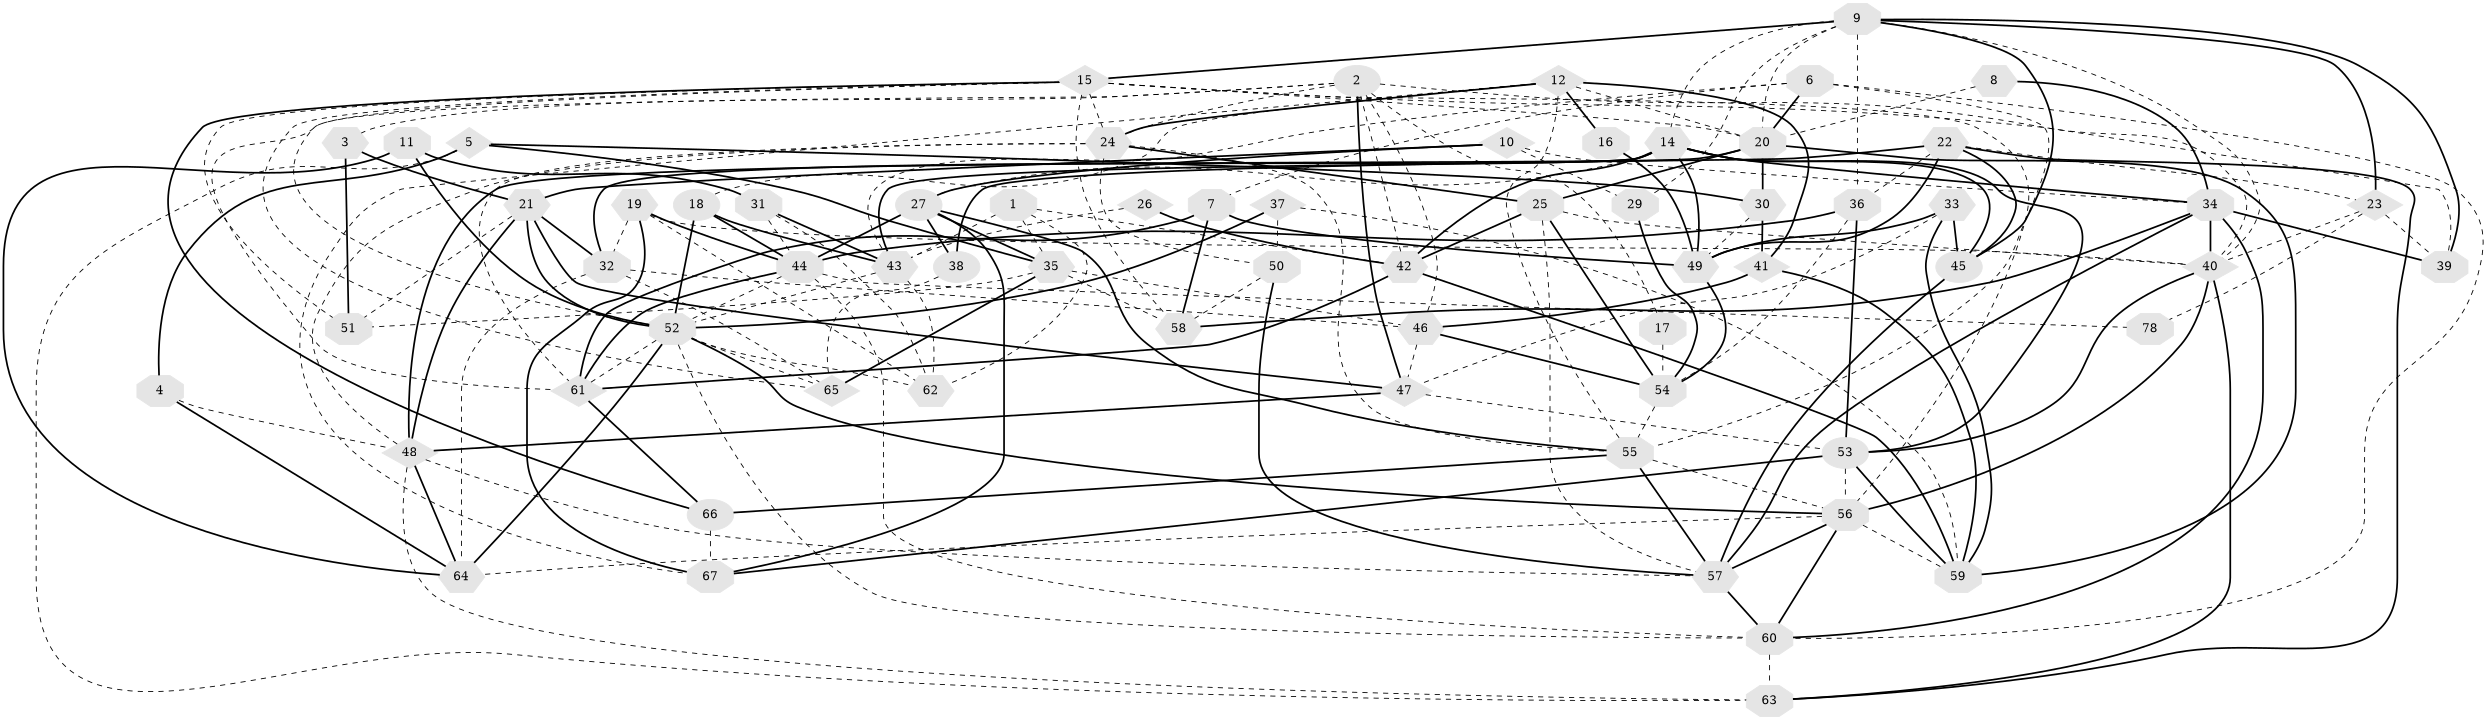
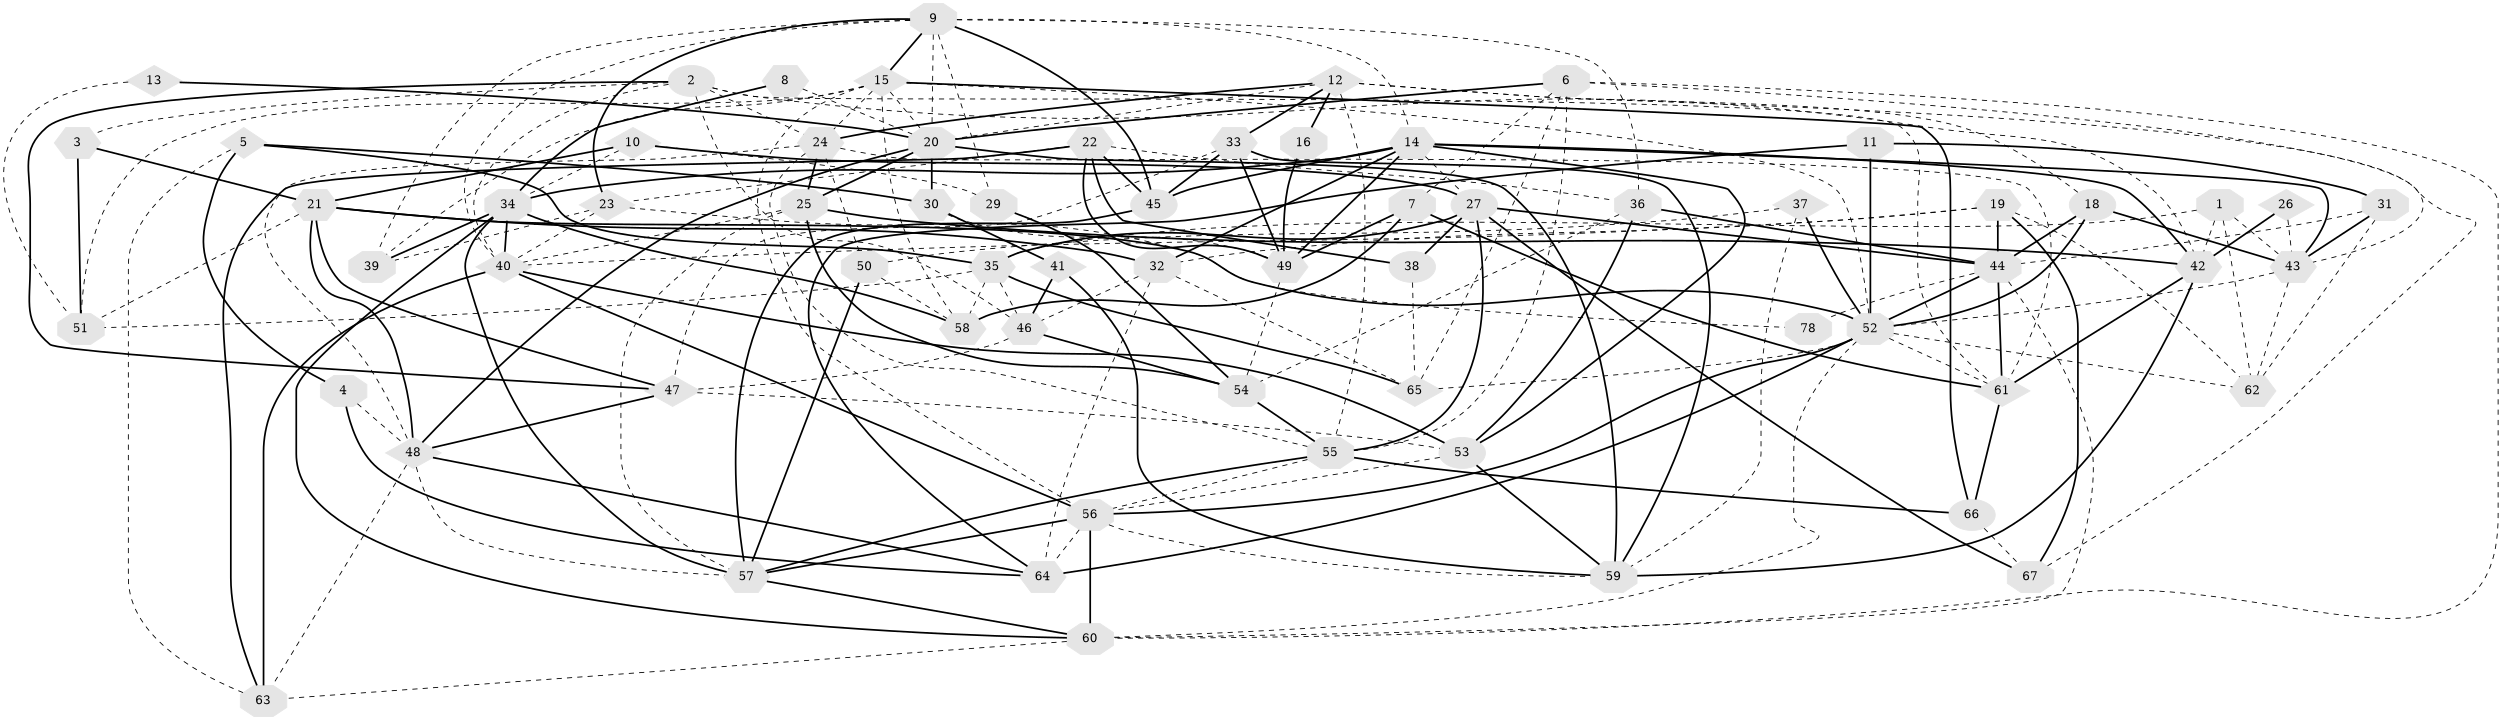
edge "9" -- "39": style bold -> dashed
node "13": added
edge "15" -- "65": now "6" -- "65"
edge "12" -- "41": now "12" -- "33"
edge "44" -- "52": style dashed -> bold
node "17": removed
edge "49" -- "54": style bold -> dashed
edge "54" -- "55": style dashed -> bold
edge "53" -- "67": removed
